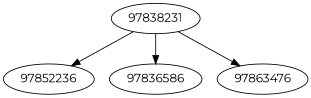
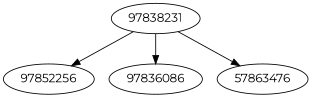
node "97852236": label "97852236" -> "97852256"
node "97836586": label "97836586" -> "97836086"
node "97863476": label "97863476" -> "57863476"
